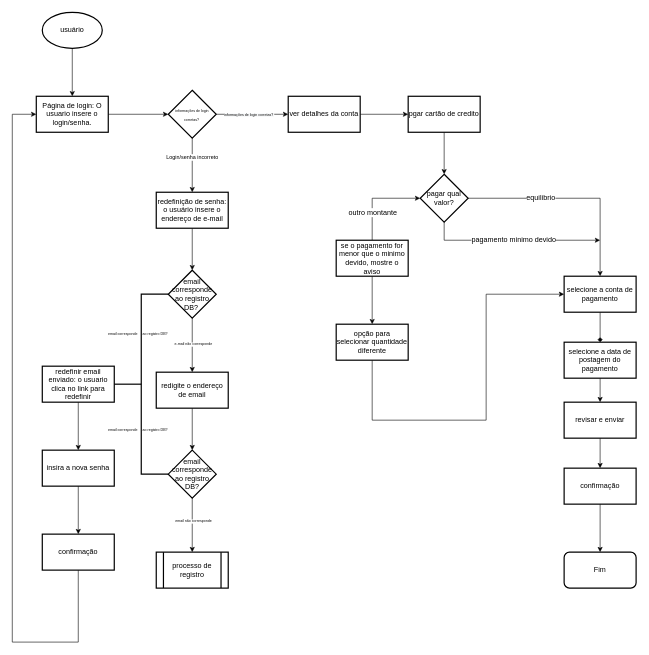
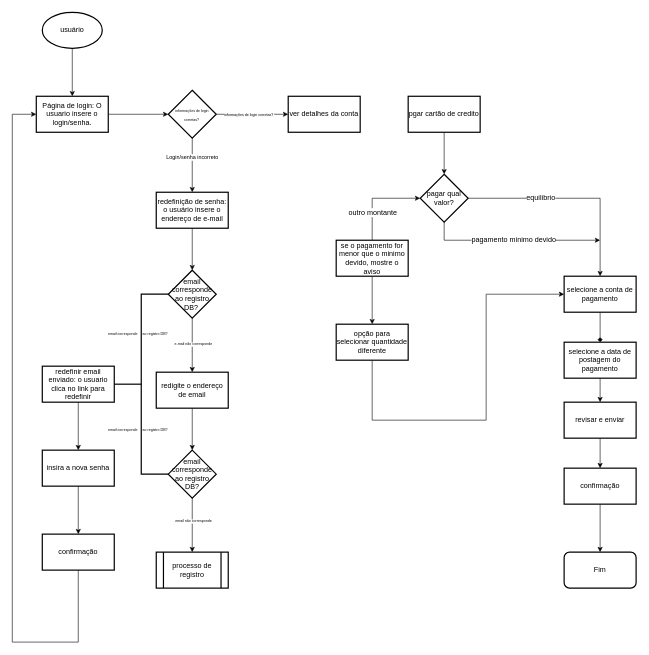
edge "ver detalhes da conta" -> "pgar cartão de credito": removed
